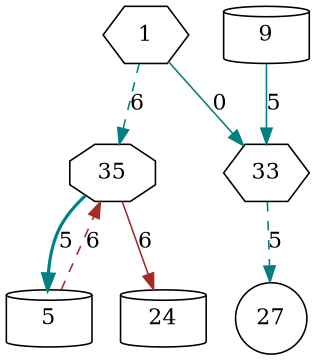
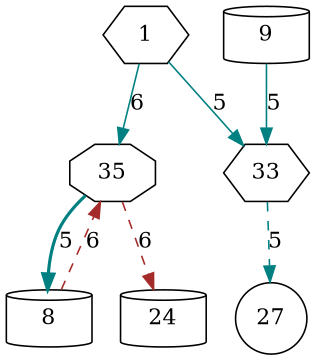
edge "1" -> "35": style dashed -> solid
edge "1" -> "33": label "0" -> "5"
edge "35" -> "24": style solid -> dashed
node "5": label "5" -> "8"
